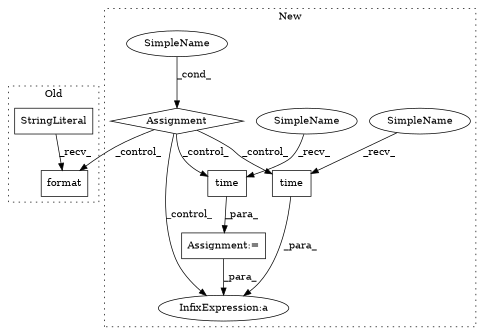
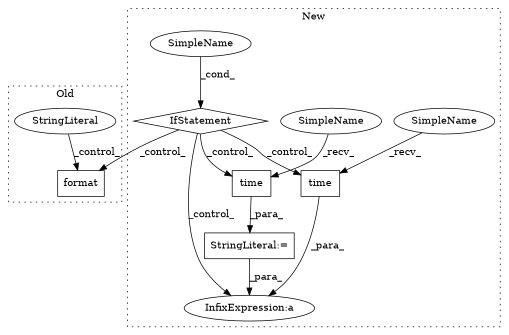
node "StringLiteral": shape box -> ellipse
node "Assignment": label "Assignment" -> "IfStatement"
edge "StringLiteral" -> "format": label "_recv_" -> "_control_"
node "Assignment:=": label "Assignment:=" -> "StringLiteral:="
